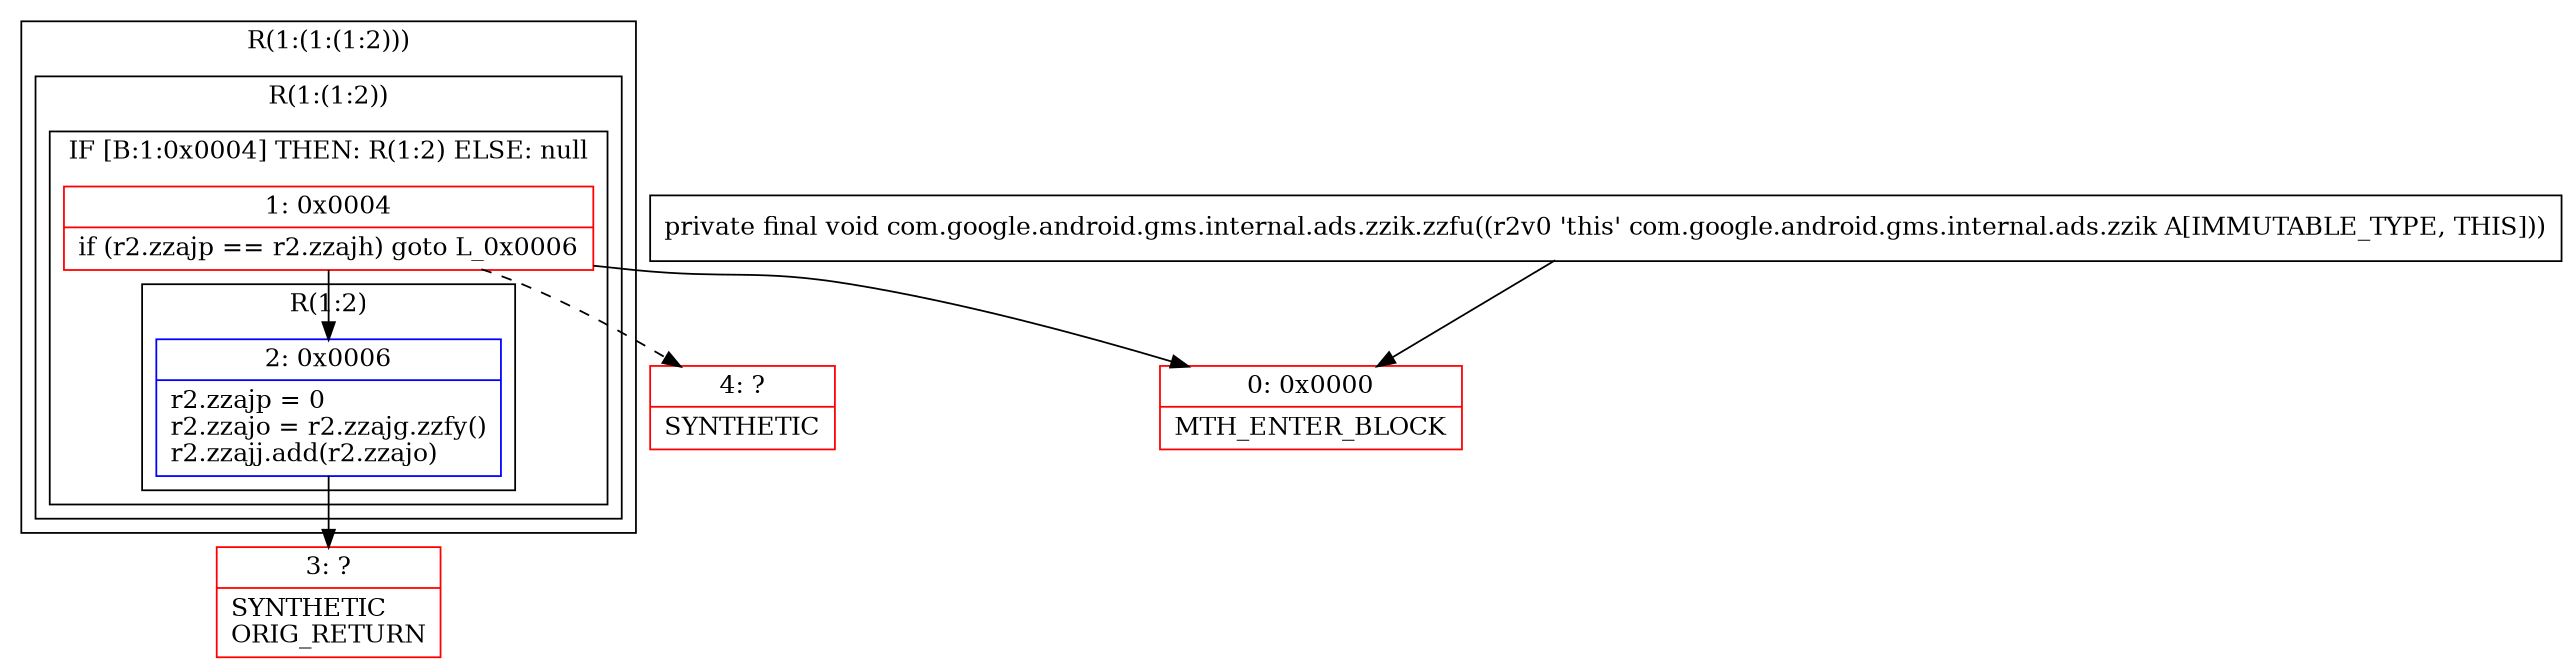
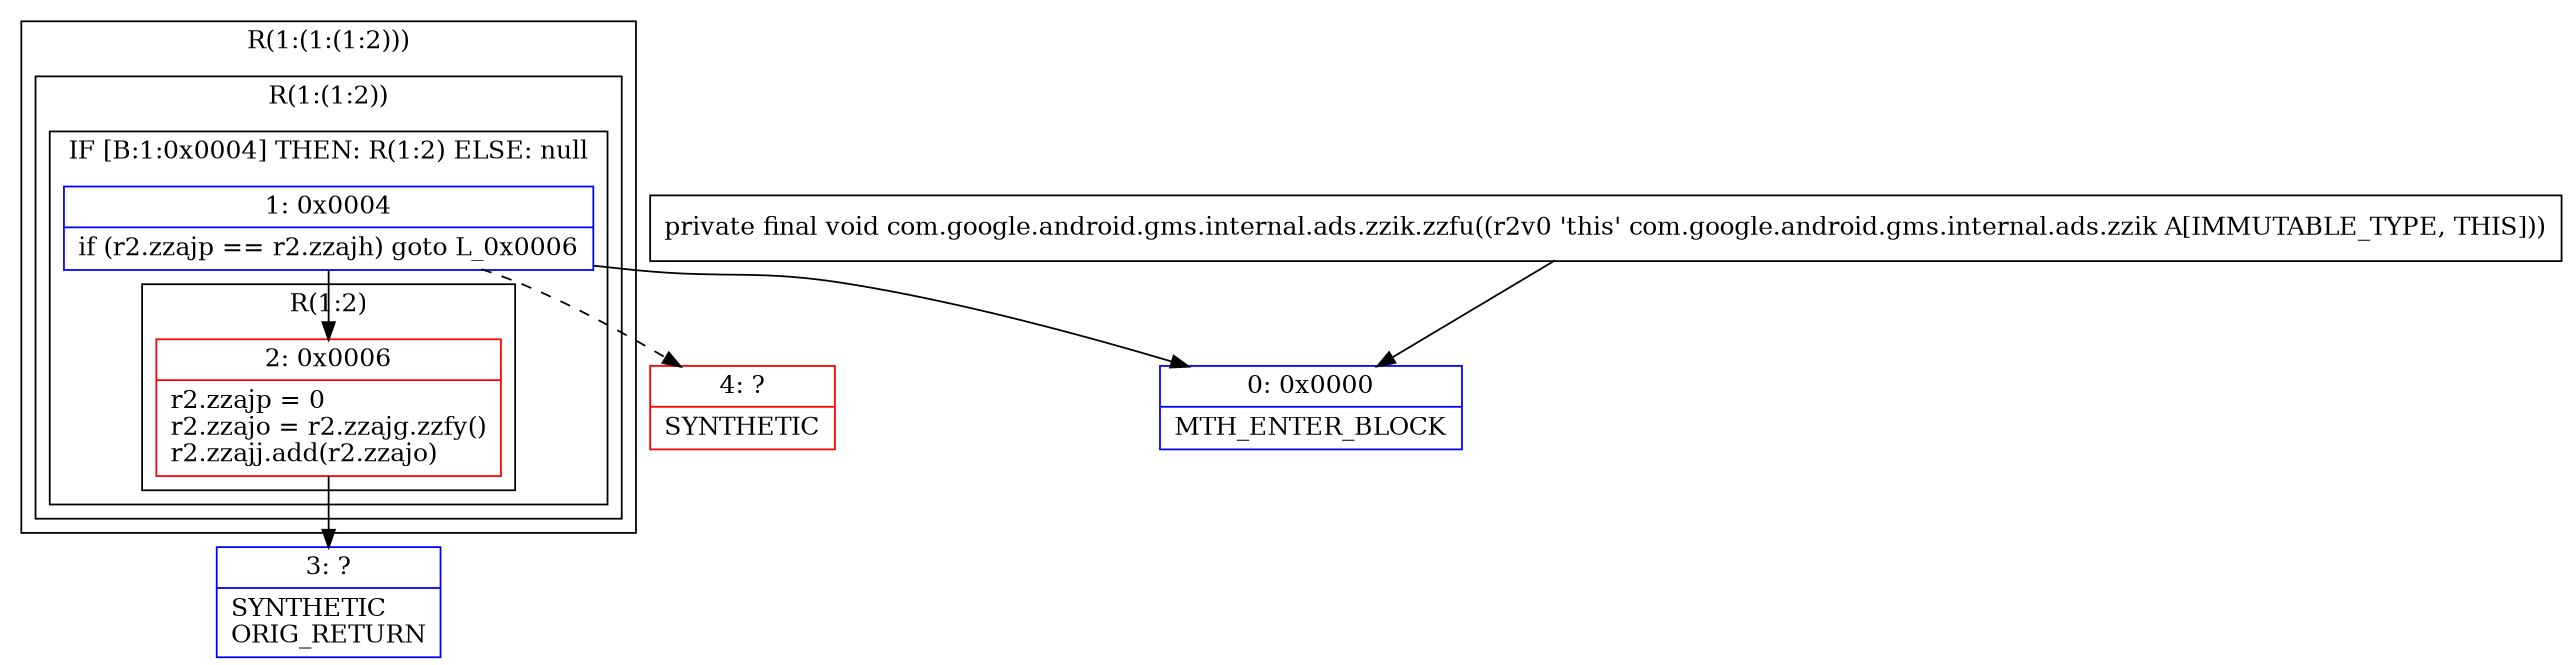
node "1: 0x0004": color red -> blue
node "2: 0x0006": color blue -> red
node "0: 0x0000": color red -> blue
node "3: ?": color red -> blue
